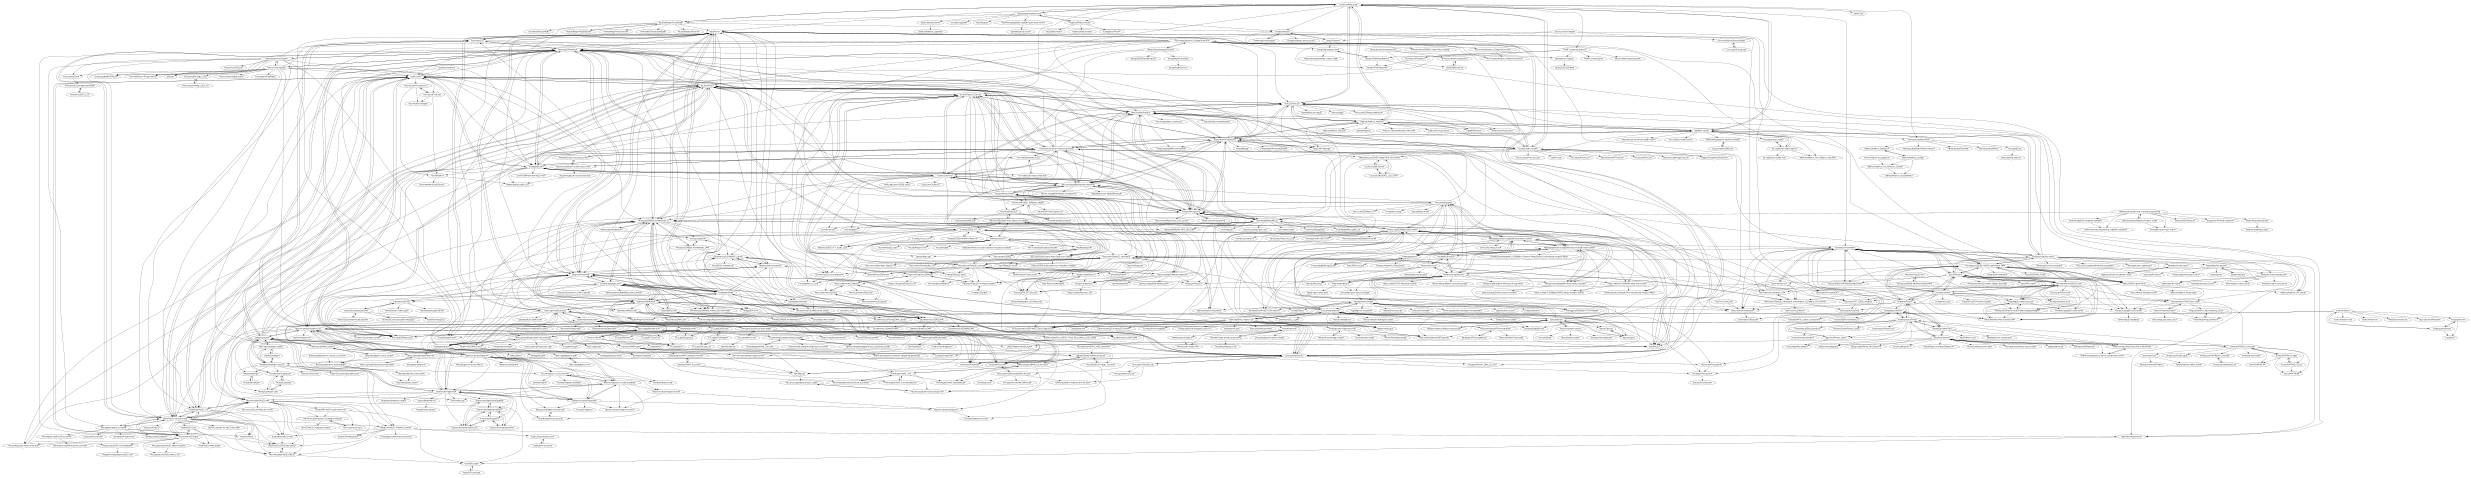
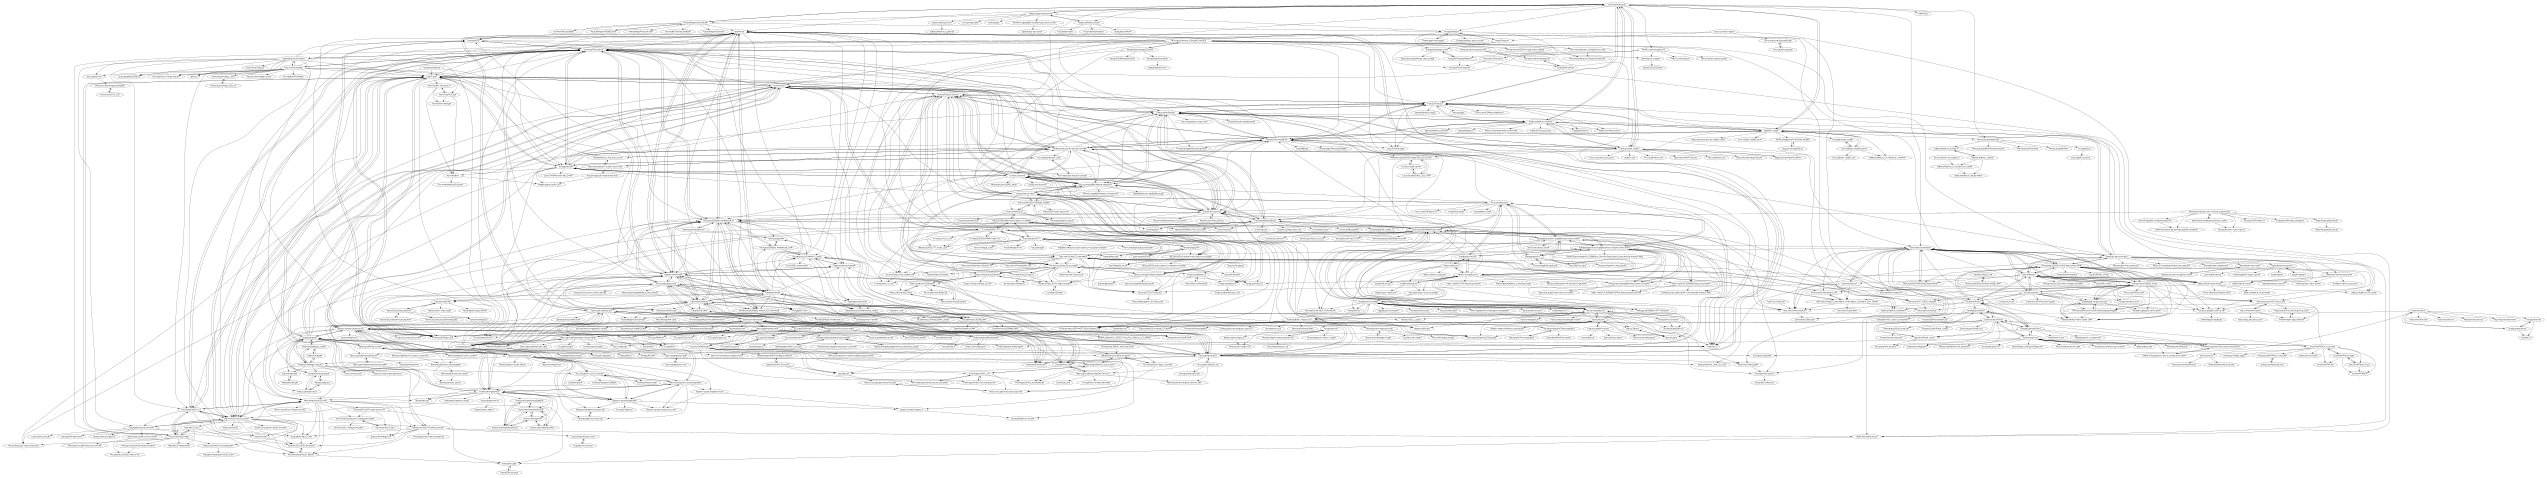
edge "kitesurfer1404/WS2812FX" -> "toblum/McLighting": removed
edge "sblantipodi/firefly_luciferin" -> "sblantipodi/arduino_bootstrapper": reversed
